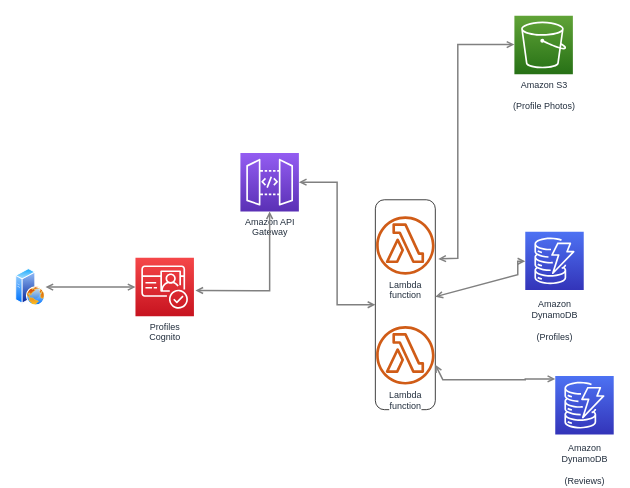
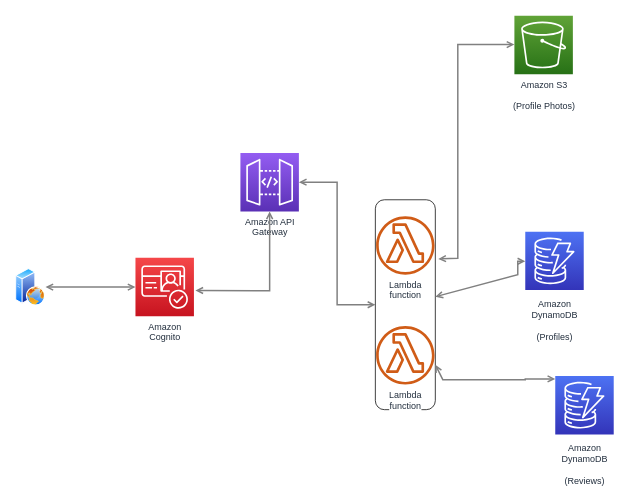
node "Profiles Cognito": label "Profiles Cognito" -> "Amazon Cognito"
